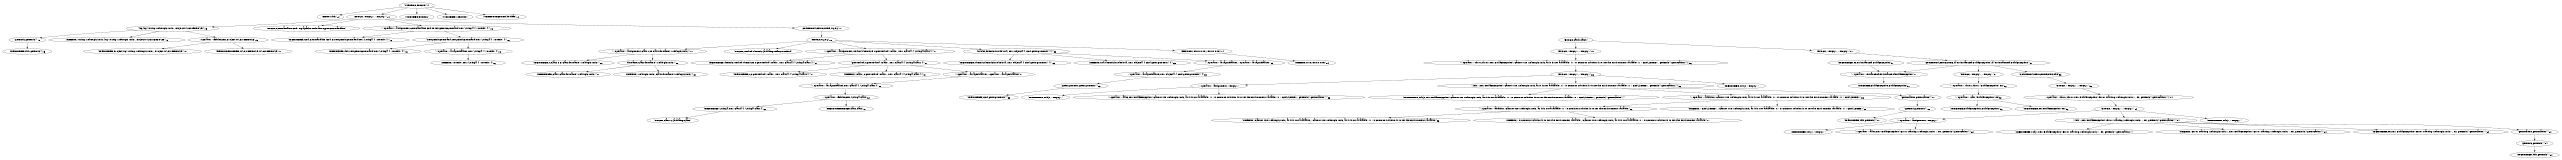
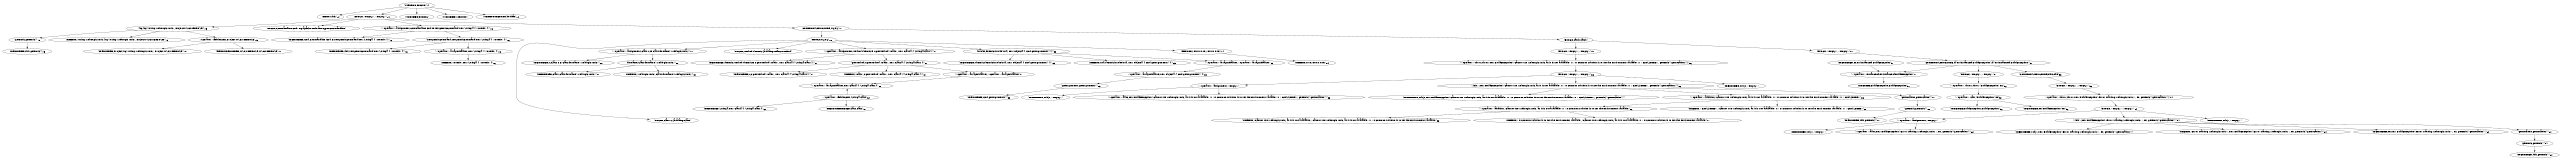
edge "(CONTROL_STRUCTURE,try,try)" -> "(BLOCK,catch,catch)": added
edge "(<operator>.arrayInitializer,new Class[] { String[].class })" -> "(<operator>.fieldAccess,String[].class)": reversed
edge "(IDENTIFIER,String[],new Class[] { String[].class })" -> "(LOCAL,Class c: java.lang.Class)": now "(BLOCK,try,try)" -> "(LOCAL,Class c: java.lang.Class)"
